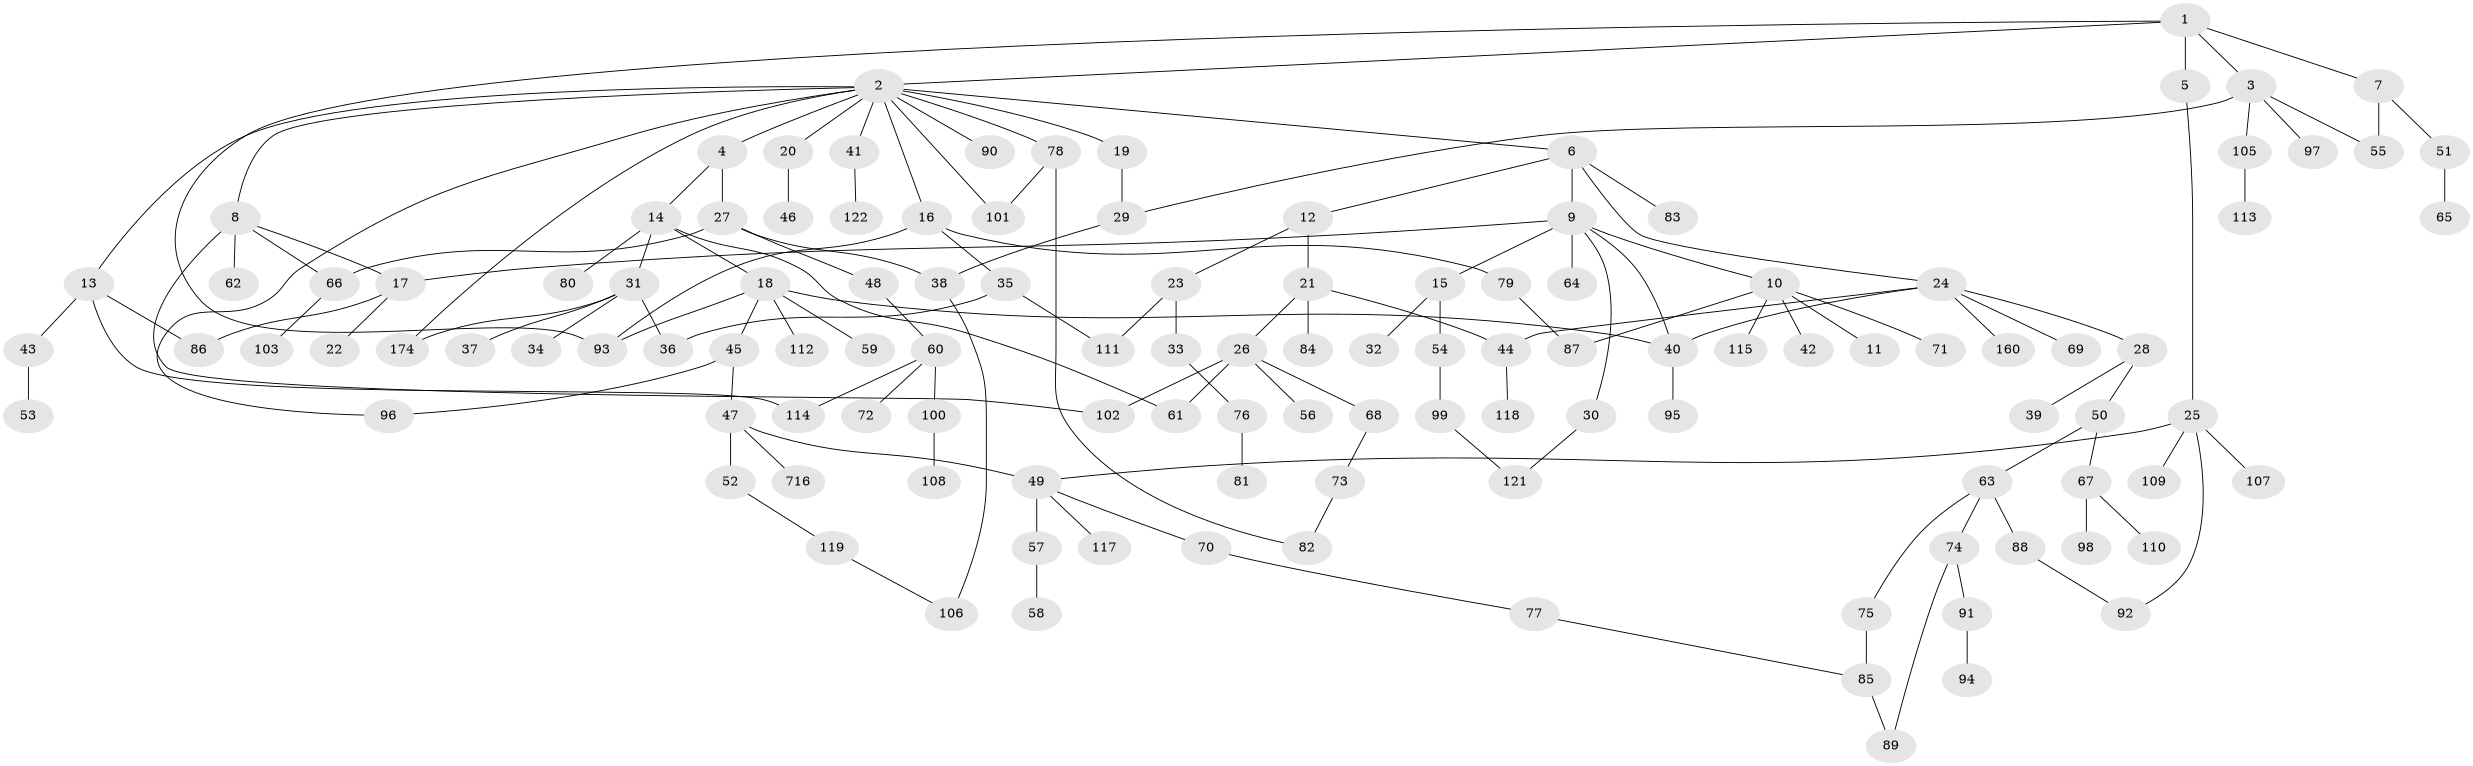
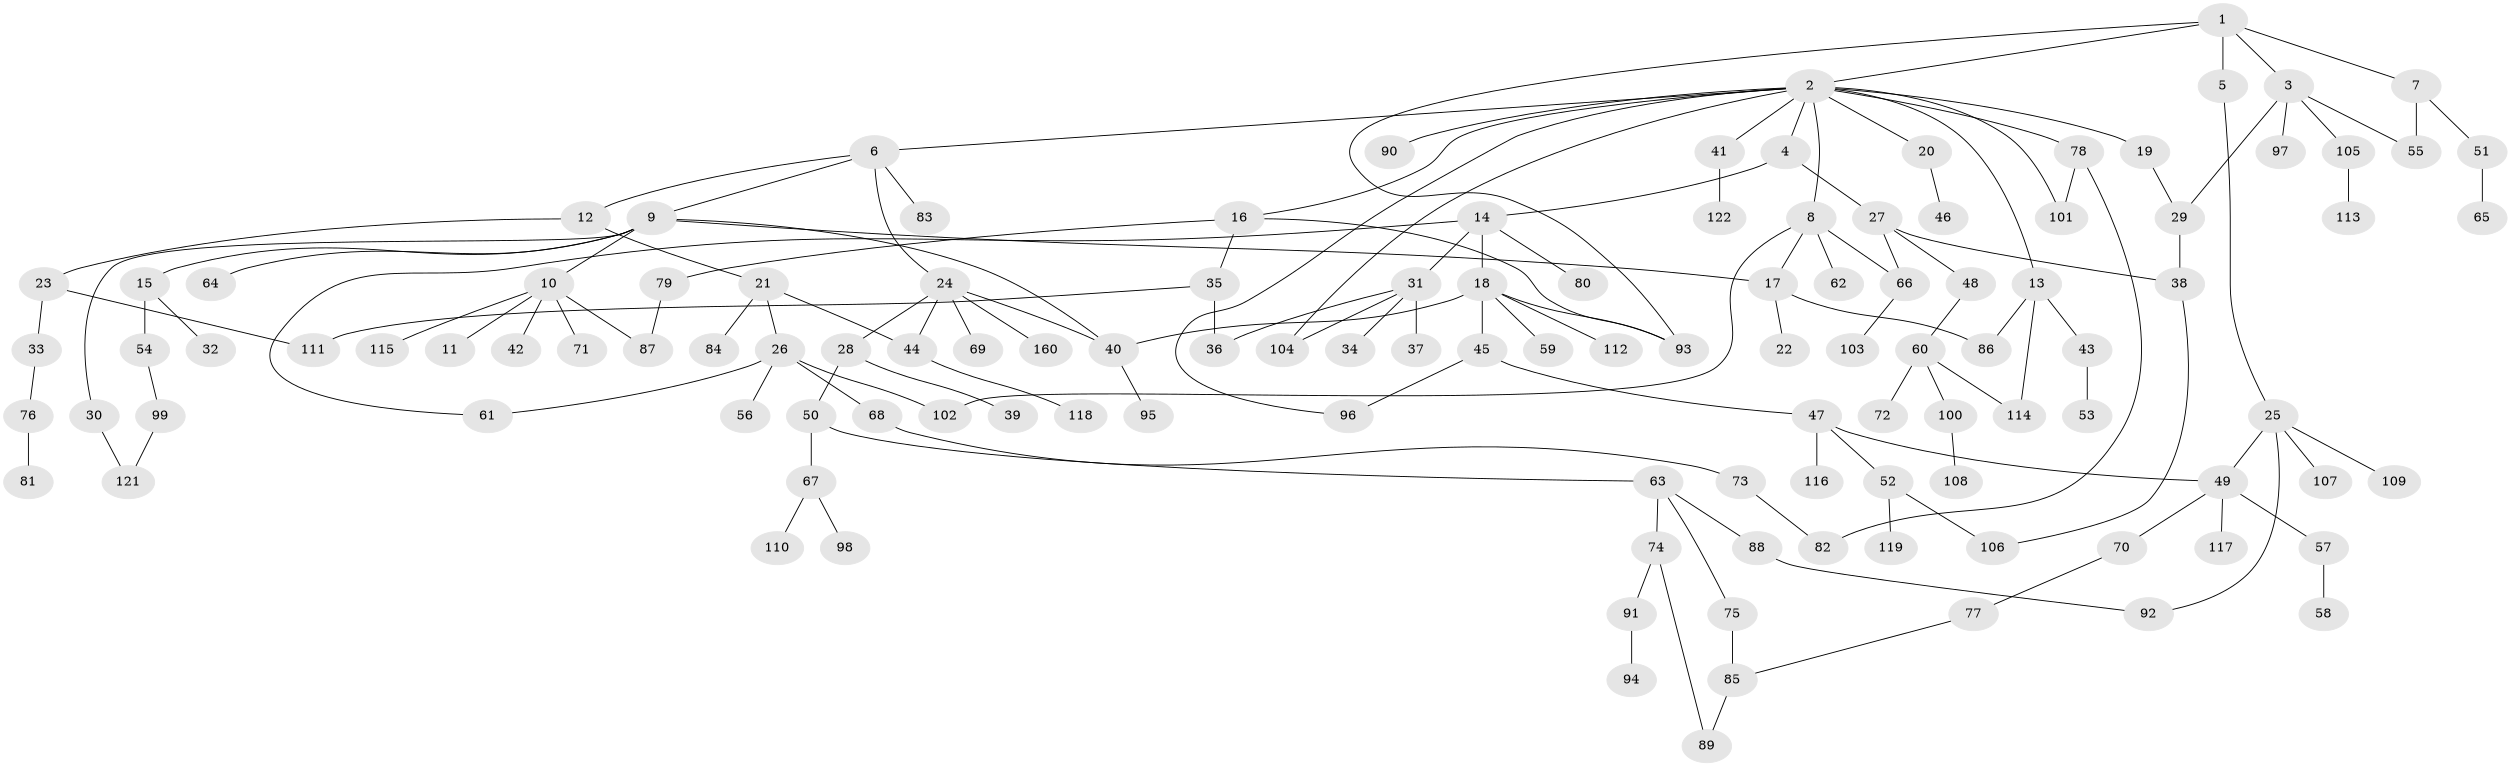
node "174": label "174" -> "104"
node "716": label "716" -> "116"
edge "119" -- "106": now "52" -- "106"
